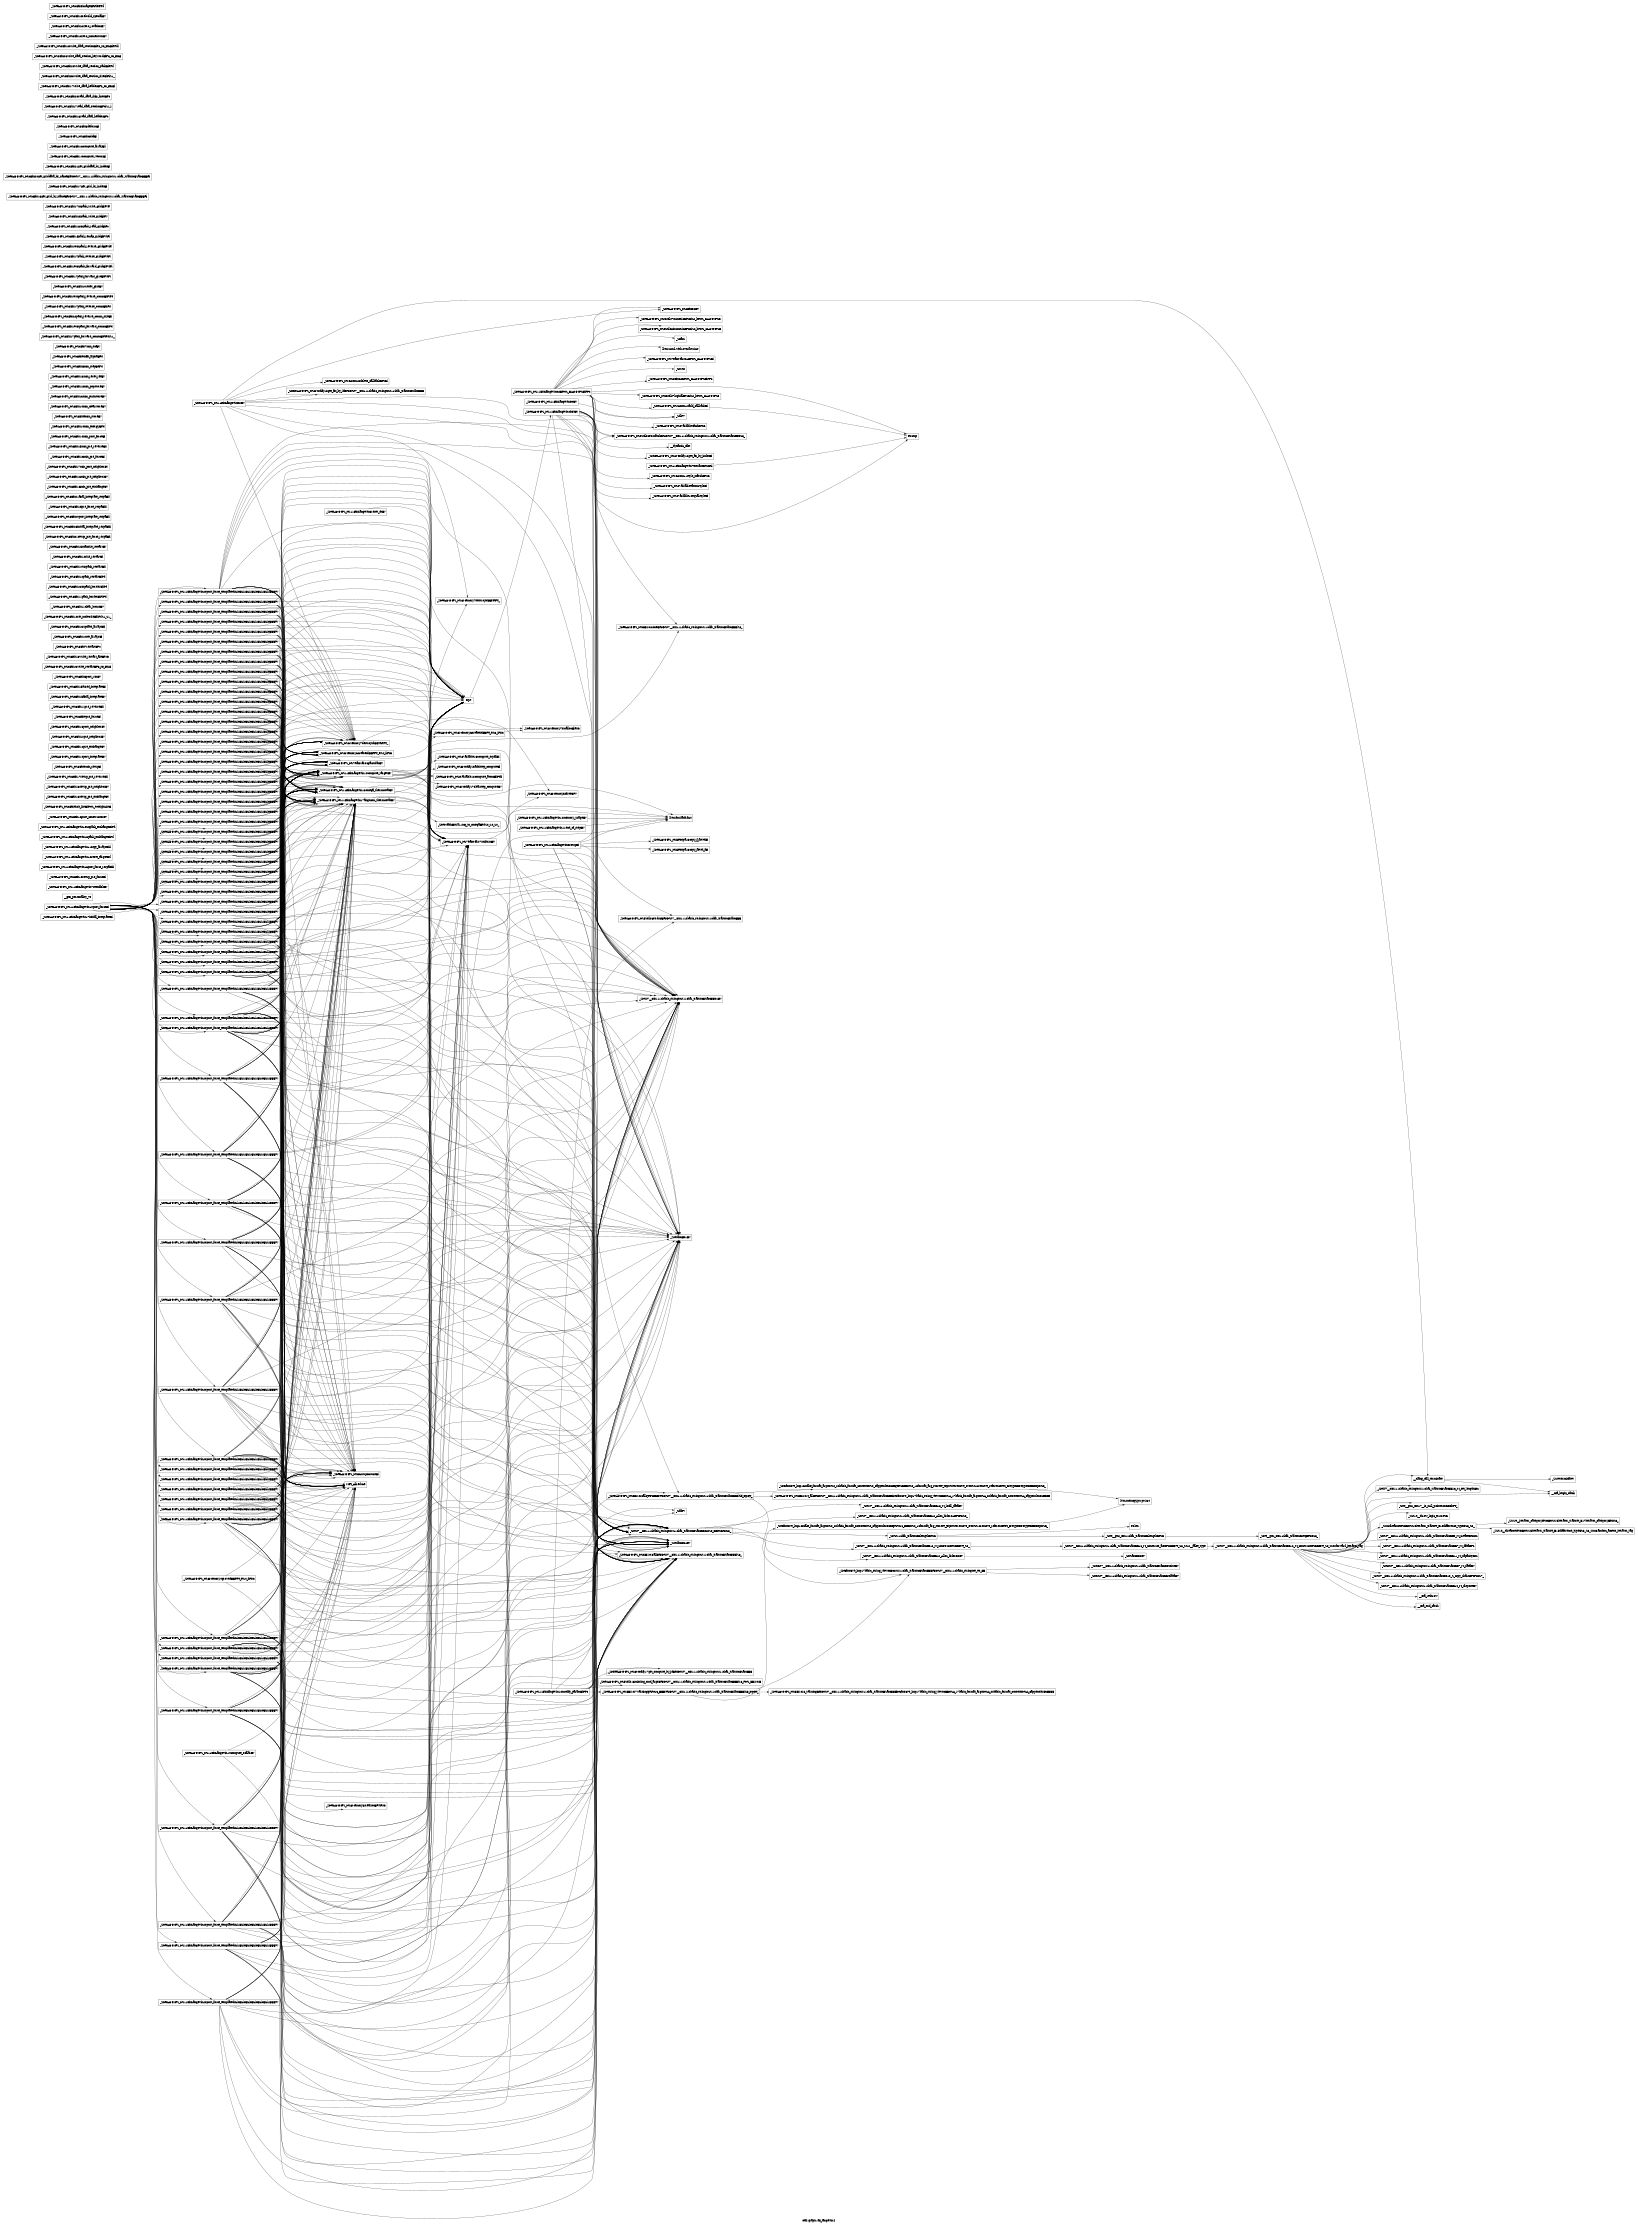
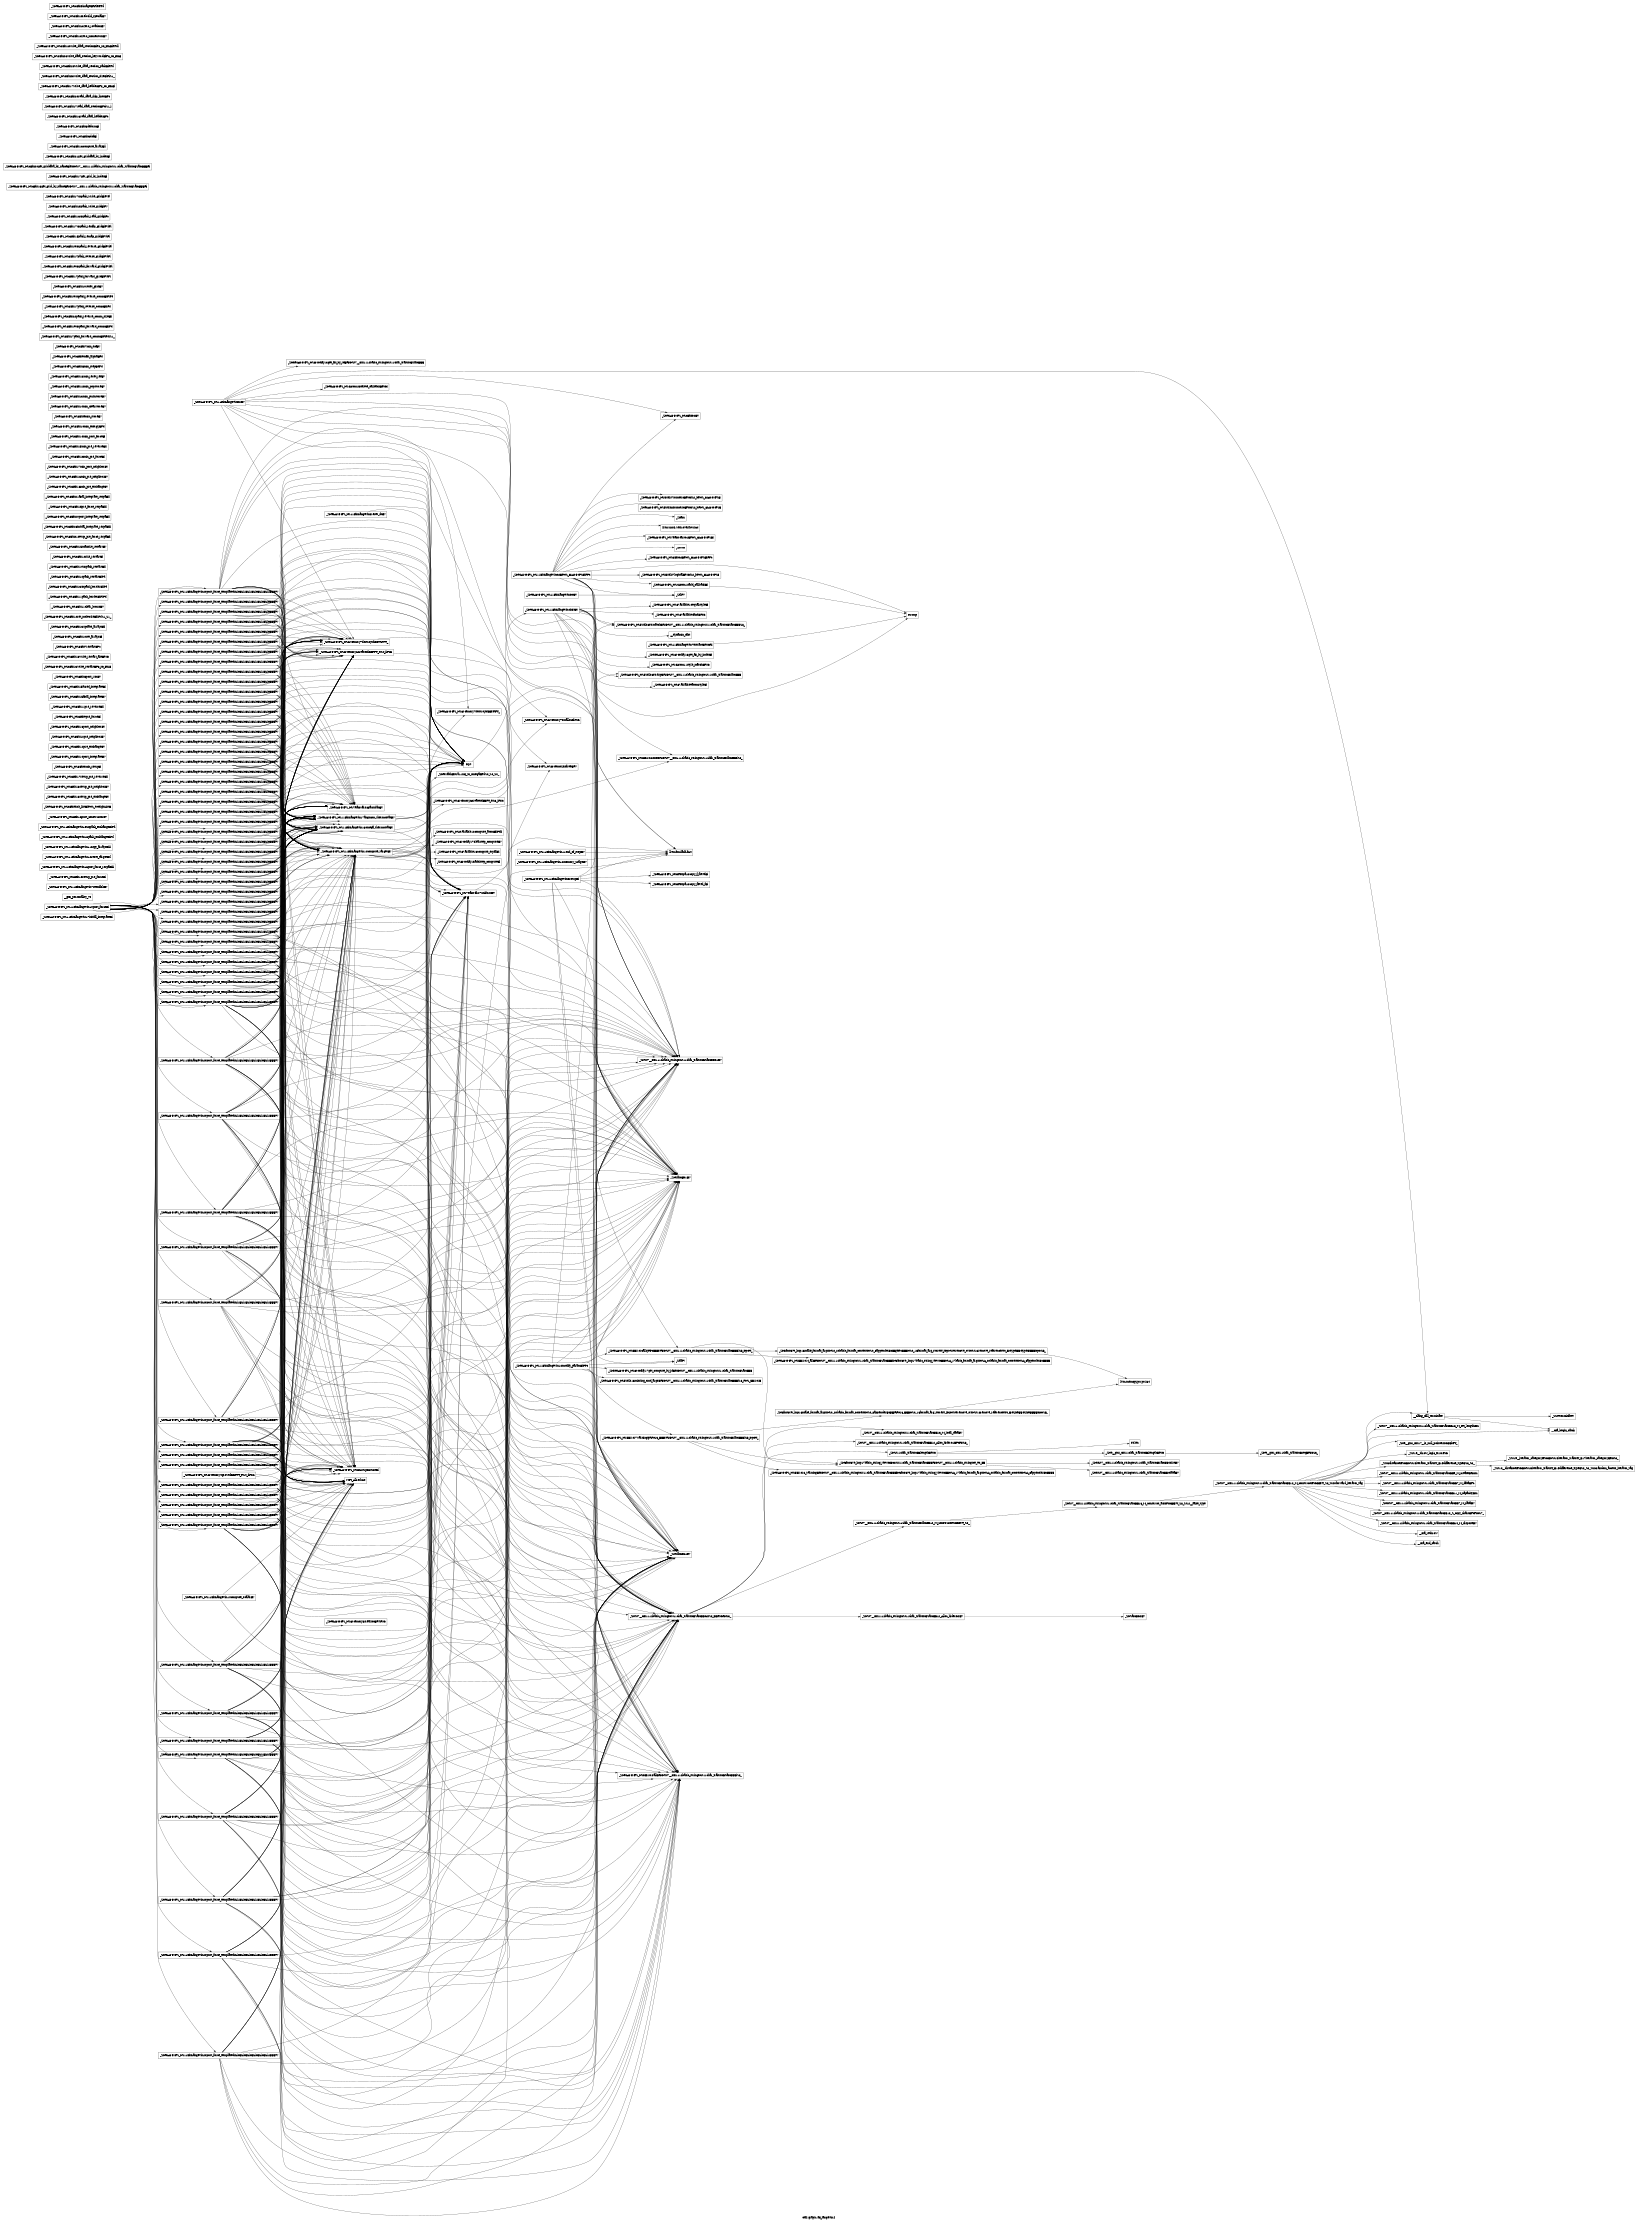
node "_ZN9LAMMPS_NS3Fix14compute_vectorEi": removed
node "_ZN9LAMMPS_NS3Fix17unpack_remap_gridEiPviPi": added
edge "_ZN9LAMMPS_NS11FixLangevinD2Ev" -> "_ZNSaIcEC1Ev": added
